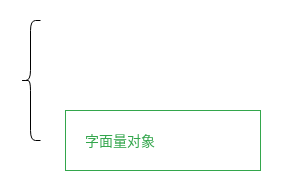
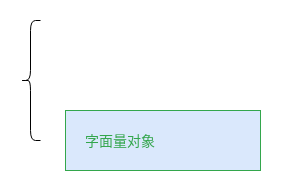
node "字面量对象": fillcolor #ffffff -> #dae8fc
